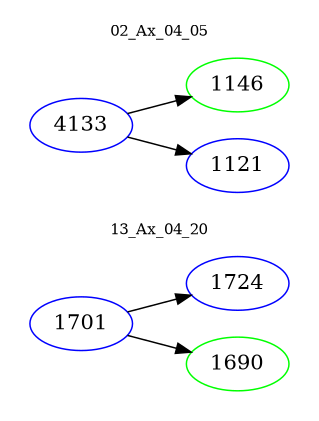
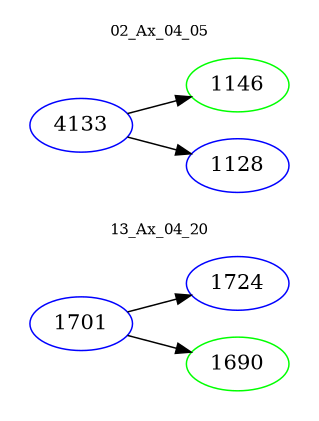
node "1121": label "1121" -> "1128"
